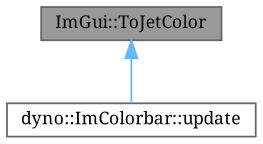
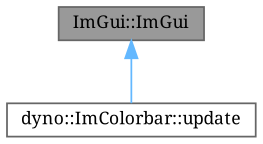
node "ImGui::ToJetColor": label "ImGui::ToJetColor" -> "ImGui::ImGui"
